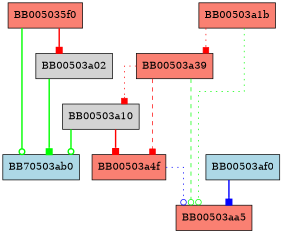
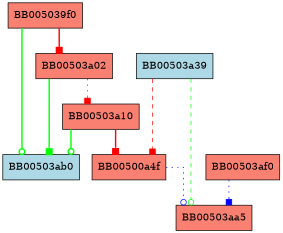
node "BB005035f0": label "BB005035f0" -> "BB005039f0"
node "BB00503a1b": removed
node "BB00503a02": fillcolor lightgrey -> salmon
node "BB00503a39": fillcolor salmon -> lightblue
edge "BB00503a39" -> "BB00503a10": now "BB00503a02" -> "BB00503a10"
node "BB00503a10": fillcolor lightgrey -> salmon
node "BB70503ab0": label "BB70503ab0" -> "BB00503ab0"
node "BB00503a4f": label "BB00503a4f" -> "BB00500a4f"
node "BB00503af0": fillcolor lightblue -> salmon
edge "BB00503af0" -> "BB00503aa5": style bold -> dotted
